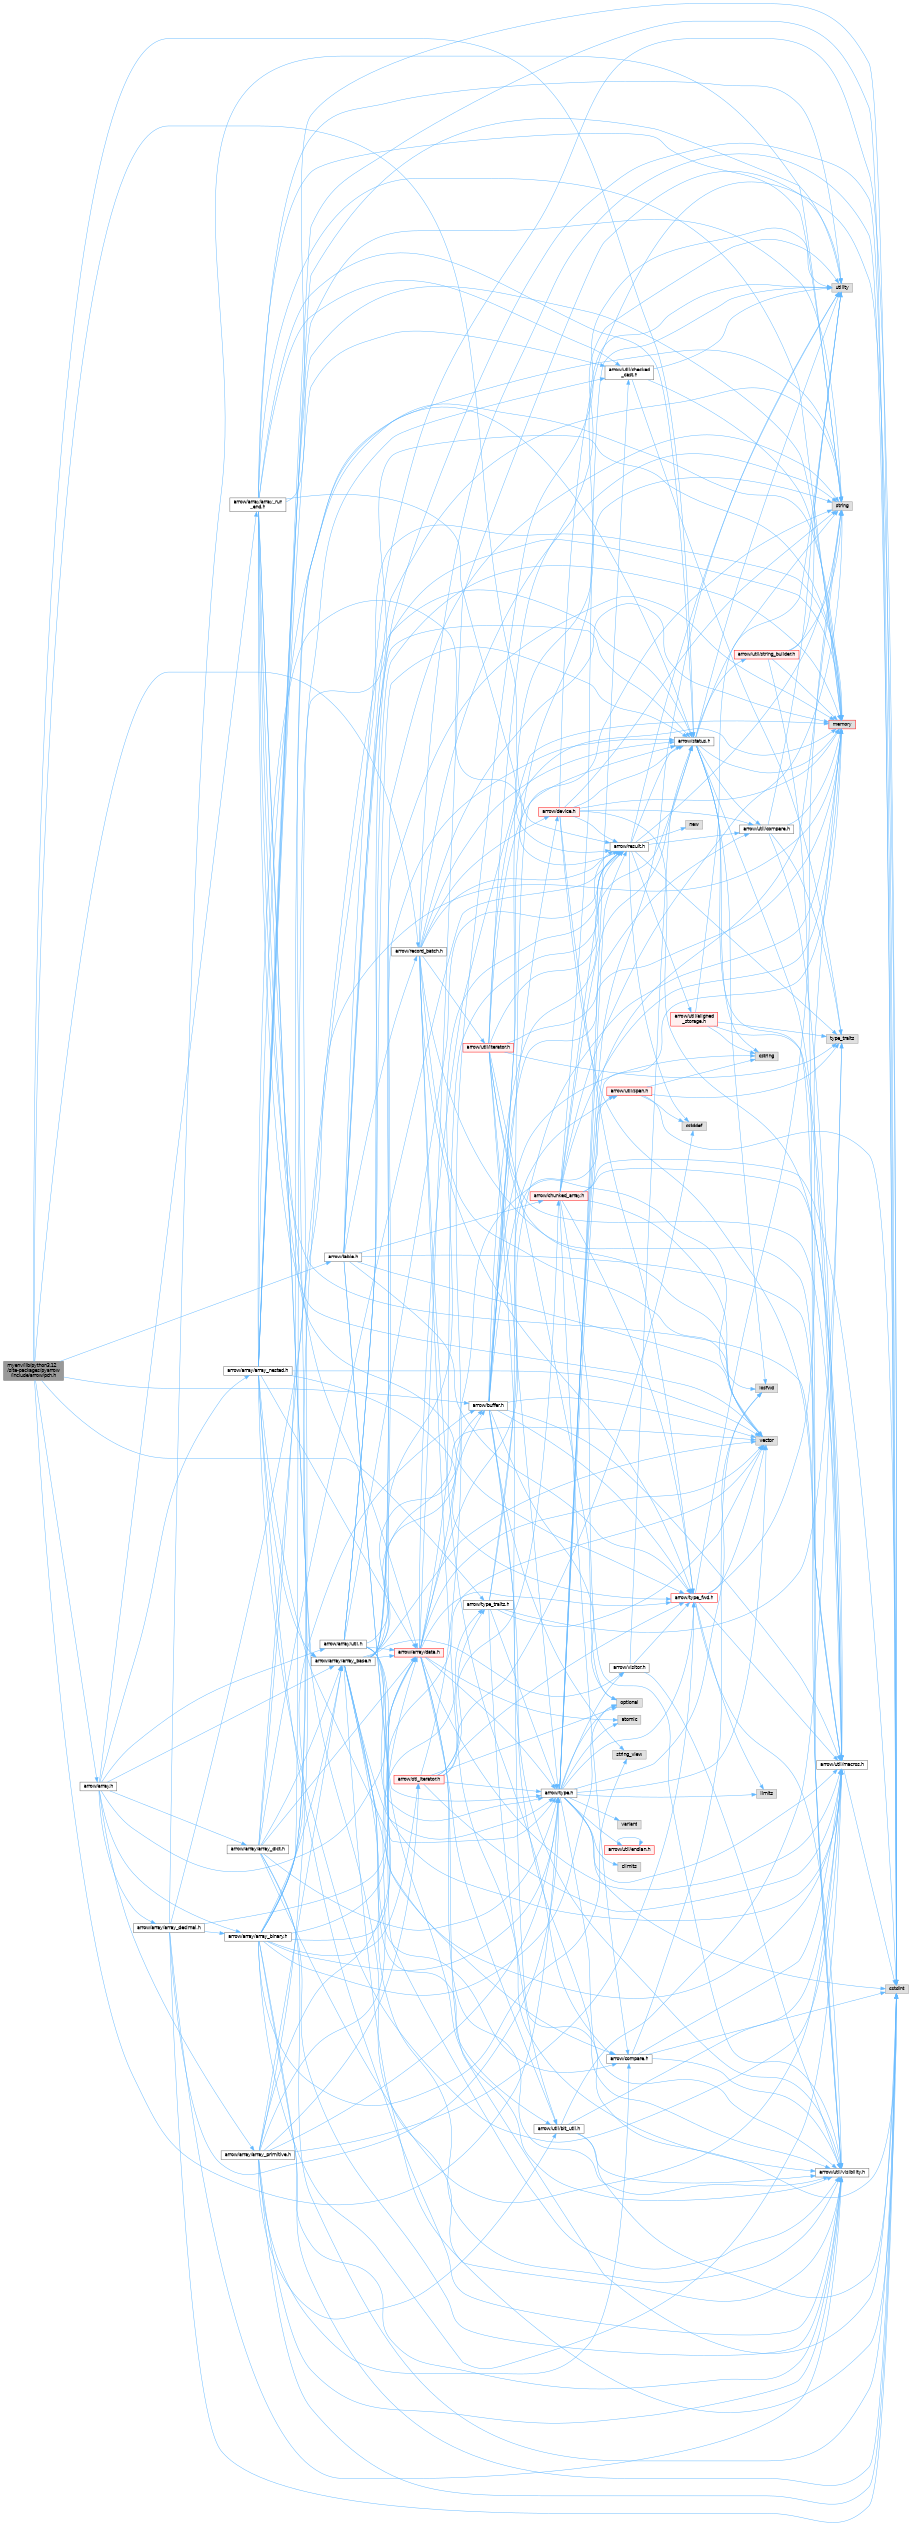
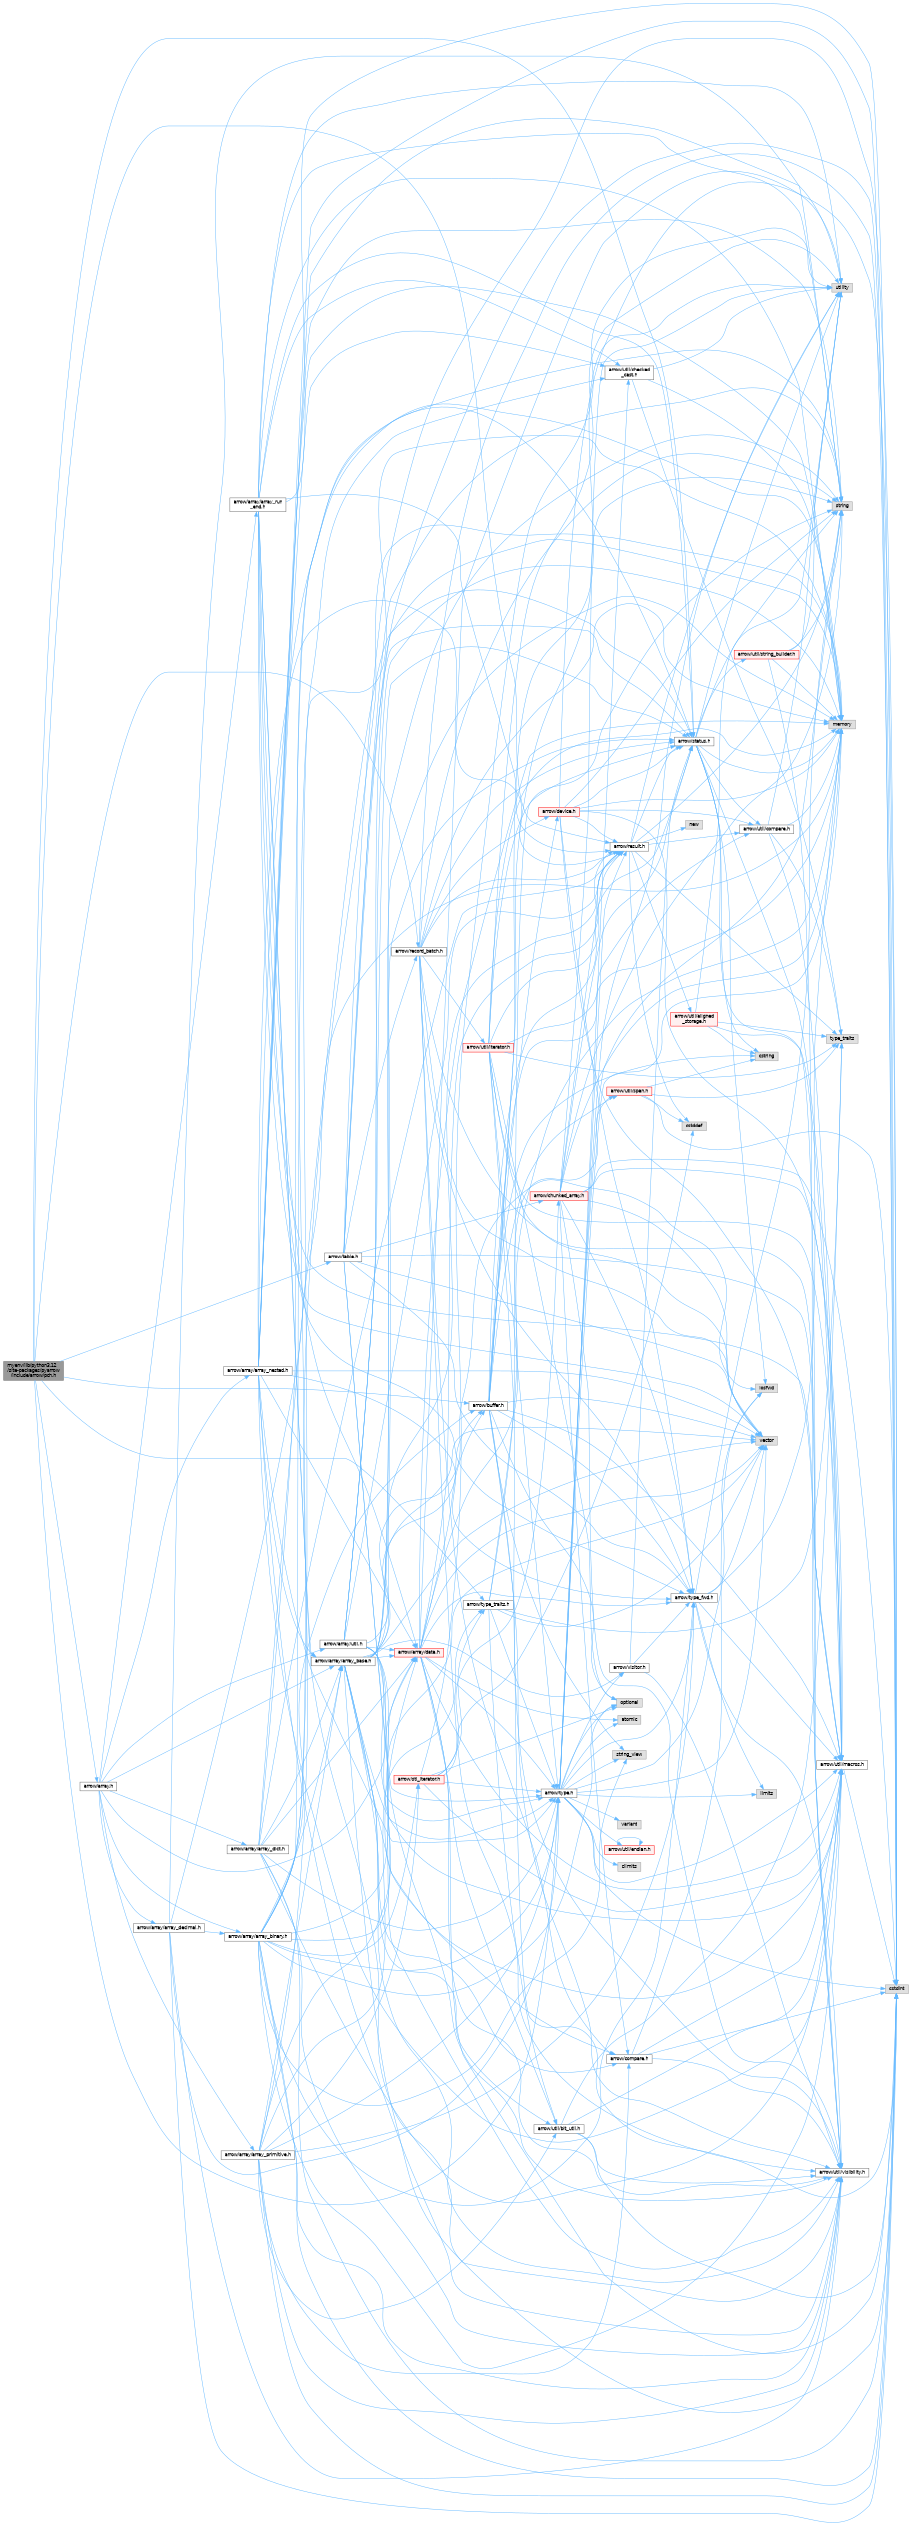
node "memory": color red -> grey60
node "arrow/type_fwd.h": color red -> grey40
edge "arrow/stl_iterator.h" -> "arrow/type_fwd.h": now "arrow/array/array_binary.h" -> "arrow/type_fwd.h"
edge "arrow/array/array_decimal.h" -> "arrow/array/data.h": removed
edge "arrow/type.h" -> "arrow/util/visibility.h": now "arrow/type.h" -> "string_view"
